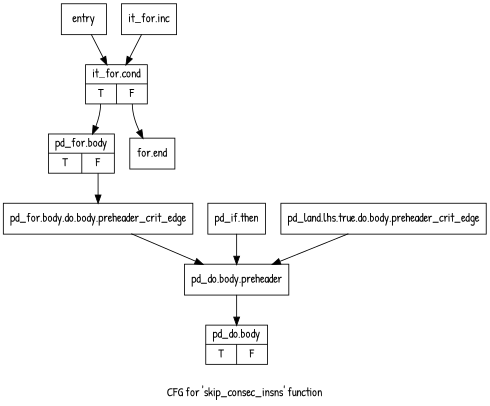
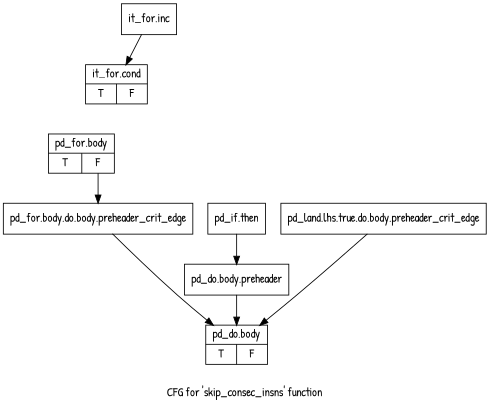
node "entry": removed
edge "it_for.cond" -> "pd_for.body": removed
node "for.end": removed
edge "pd_for.body.do.body.preheader_crit_edge" -> "pd_do.body.preheader": now "pd_for.body.do.body.preheader_crit_edge" -> "pd_do.body"
edge "pd_land.lhs.true.do.body.preheader_crit_edge" -> "pd_do.body.preheader": now "pd_land.lhs.true.do.body.preheader_crit_edge" -> "pd_do.body"
